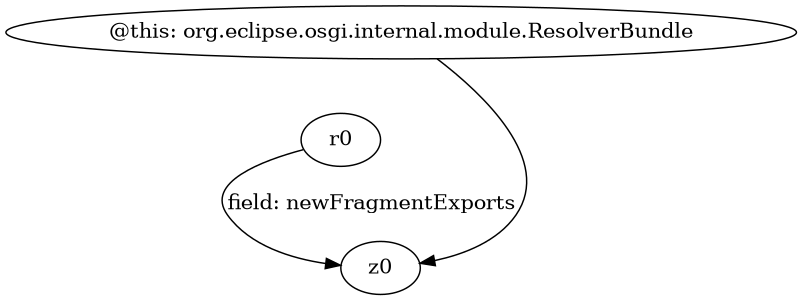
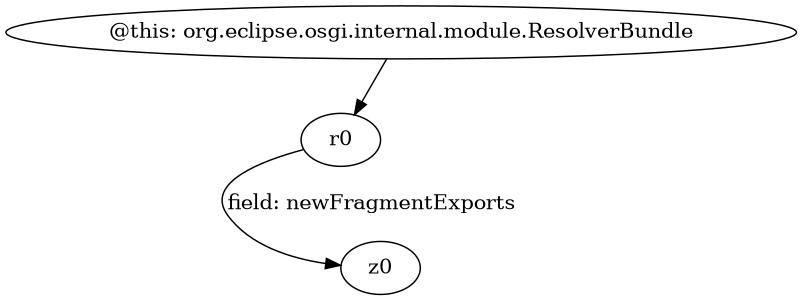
edge "@this: org.eclipse.osgi.internal.module.ResolverBundle" -> "z0": now "@this: org.eclipse.osgi.internal.module.ResolverBundle" -> "r0"
